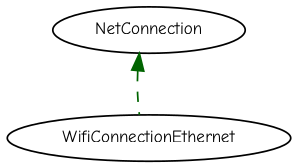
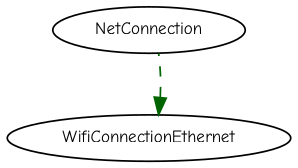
edge "WifiConnectionEthernet" -> "NetConnection": reversed
